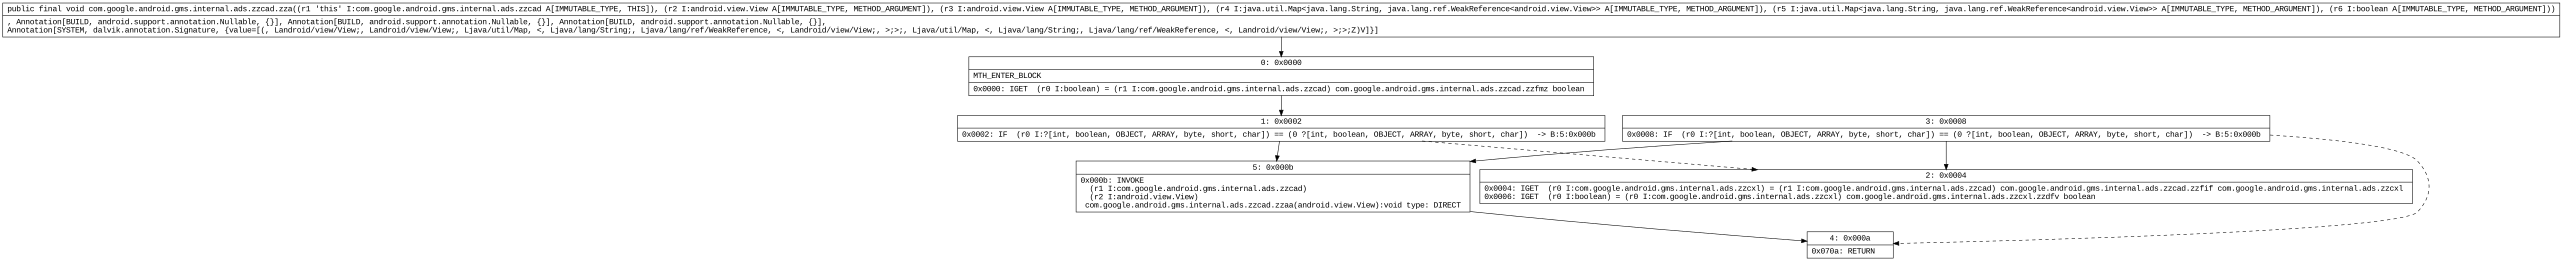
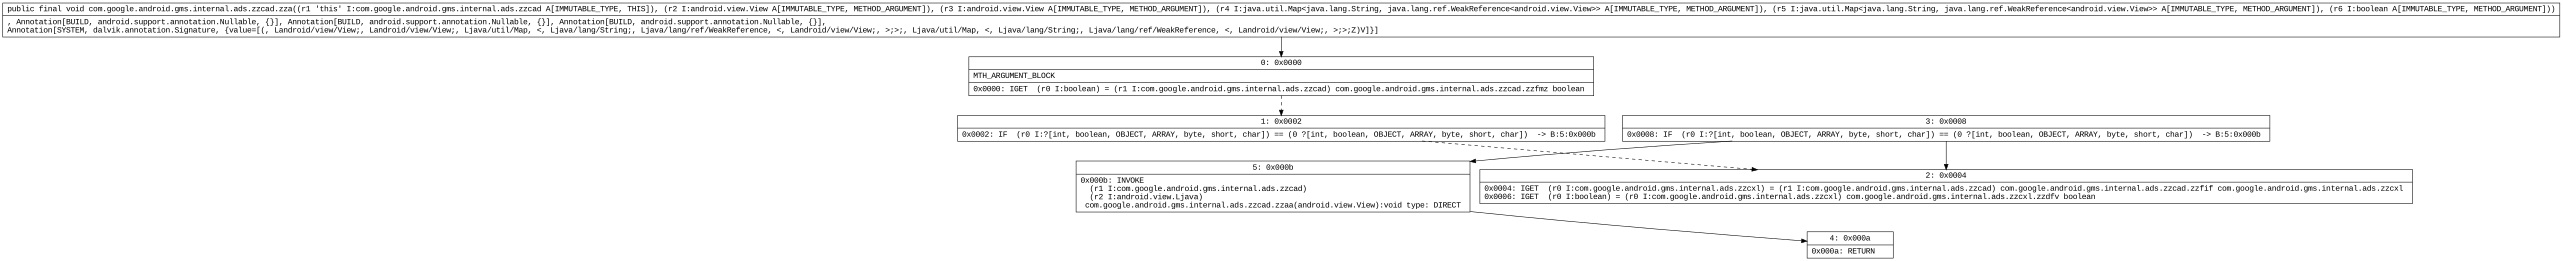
node "0: 0x0000": text "MTH_ENTER_BLOCK" -> "MTH_ARGUMENT_BLOCK"
edge "0: 0x0000" -> "1: 0x0002": style solid -> dashed
edge "1: 0x0002" -> "5: 0x000b": removed
node "5: 0x000b": text "(r2 I:android.view.View)" -> "(r2 I:android.view.Ljava)"
edge "3: 0x0008" -> "4: 0x000a": removed
node "4: 0x000a": text "0x070a: RETURN" -> "0x000a: RETURN"
